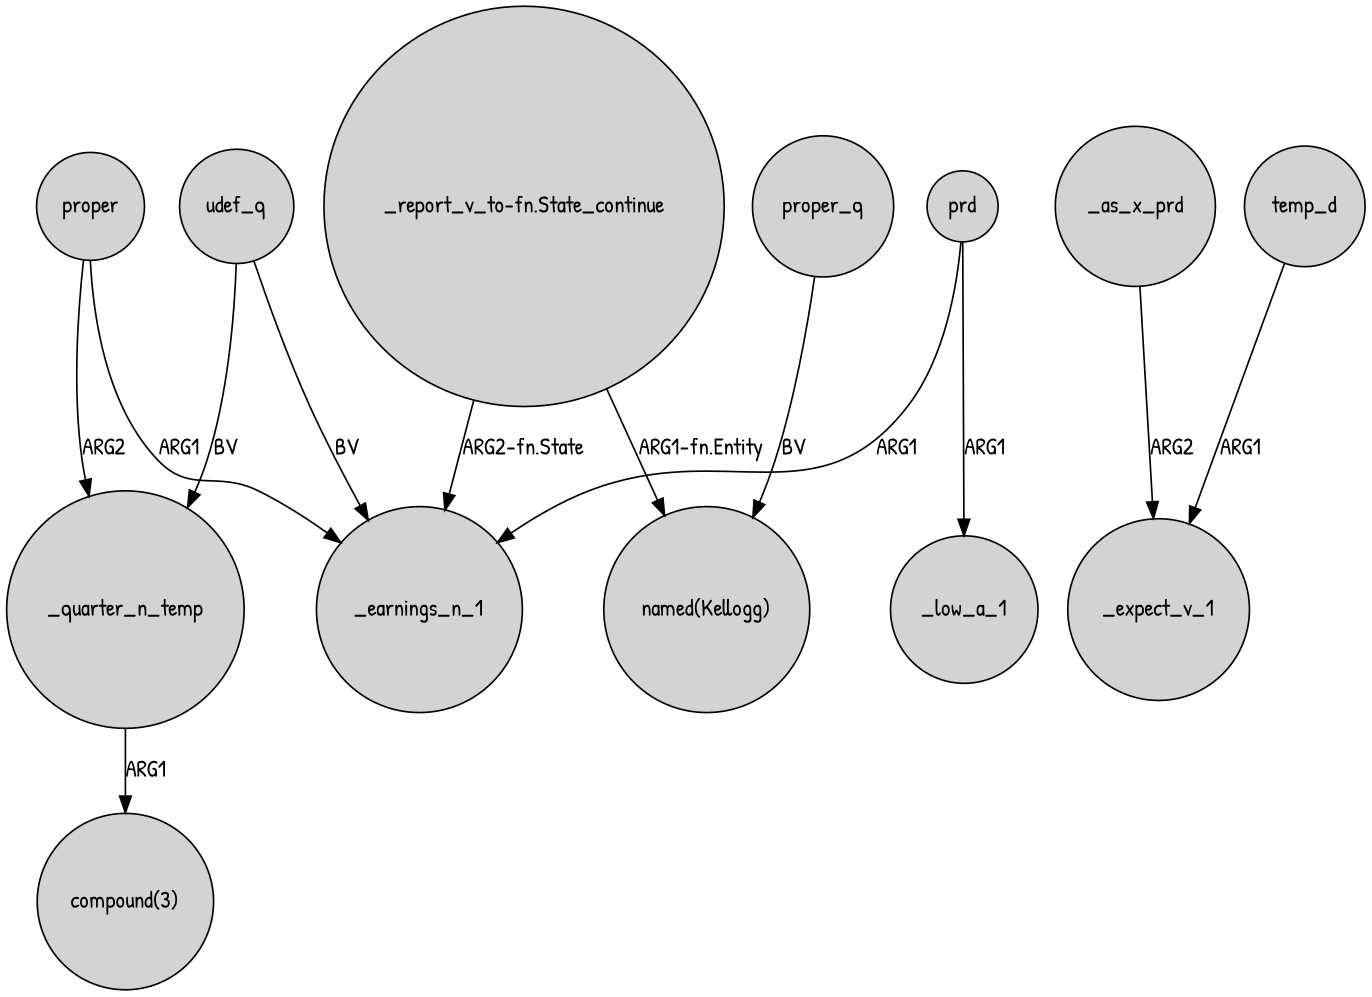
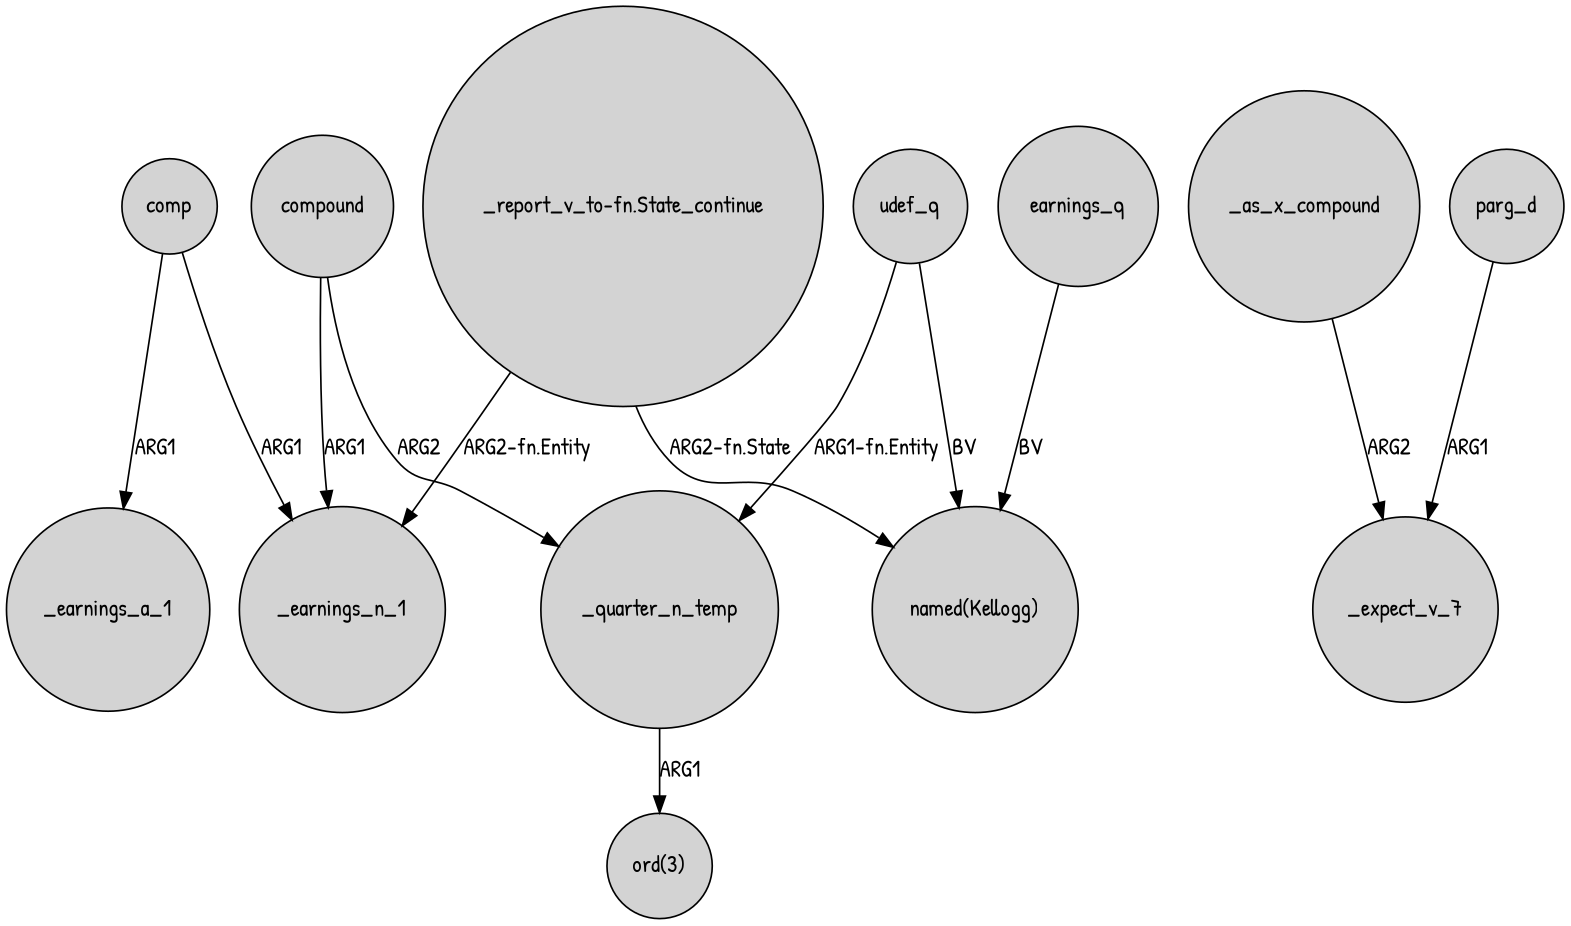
node "proper": label "proper" -> "compound"
node "proper_q": label "proper_q" -> "earnings_q"
node "prd": label "prd" -> "comp"
node "_as_x_prd": label "_as_x_prd" -> "_as_x_compound"
node "temp_d": label "temp_d" -> "parg_d"
edge "udef_q" -> "_earnings_n_1": now "udef_q" -> "named(Kellogg)"
edge "udef_q" -> "_quarter_n_temp": label "BV" -> "ARG1-fn.Entity"
edge "_report_v_to-fn.State_continue" -> "_earnings_n_1": label "ARG2-fn.State" -> "ARG2-fn.Entity"
edge "_report_v_to-fn.State_continue" -> "named(Kellogg)": label "ARG1-fn.Entity" -> "ARG2-fn.State"
node "_low_a_1": label "_low_a_1" -> "_earnings_a_1"
node "_expect_v_1": label "_expect_v_1" -> "_expect_v_7"
node "compound(3)": label "compound(3)" -> "ord(3)"
